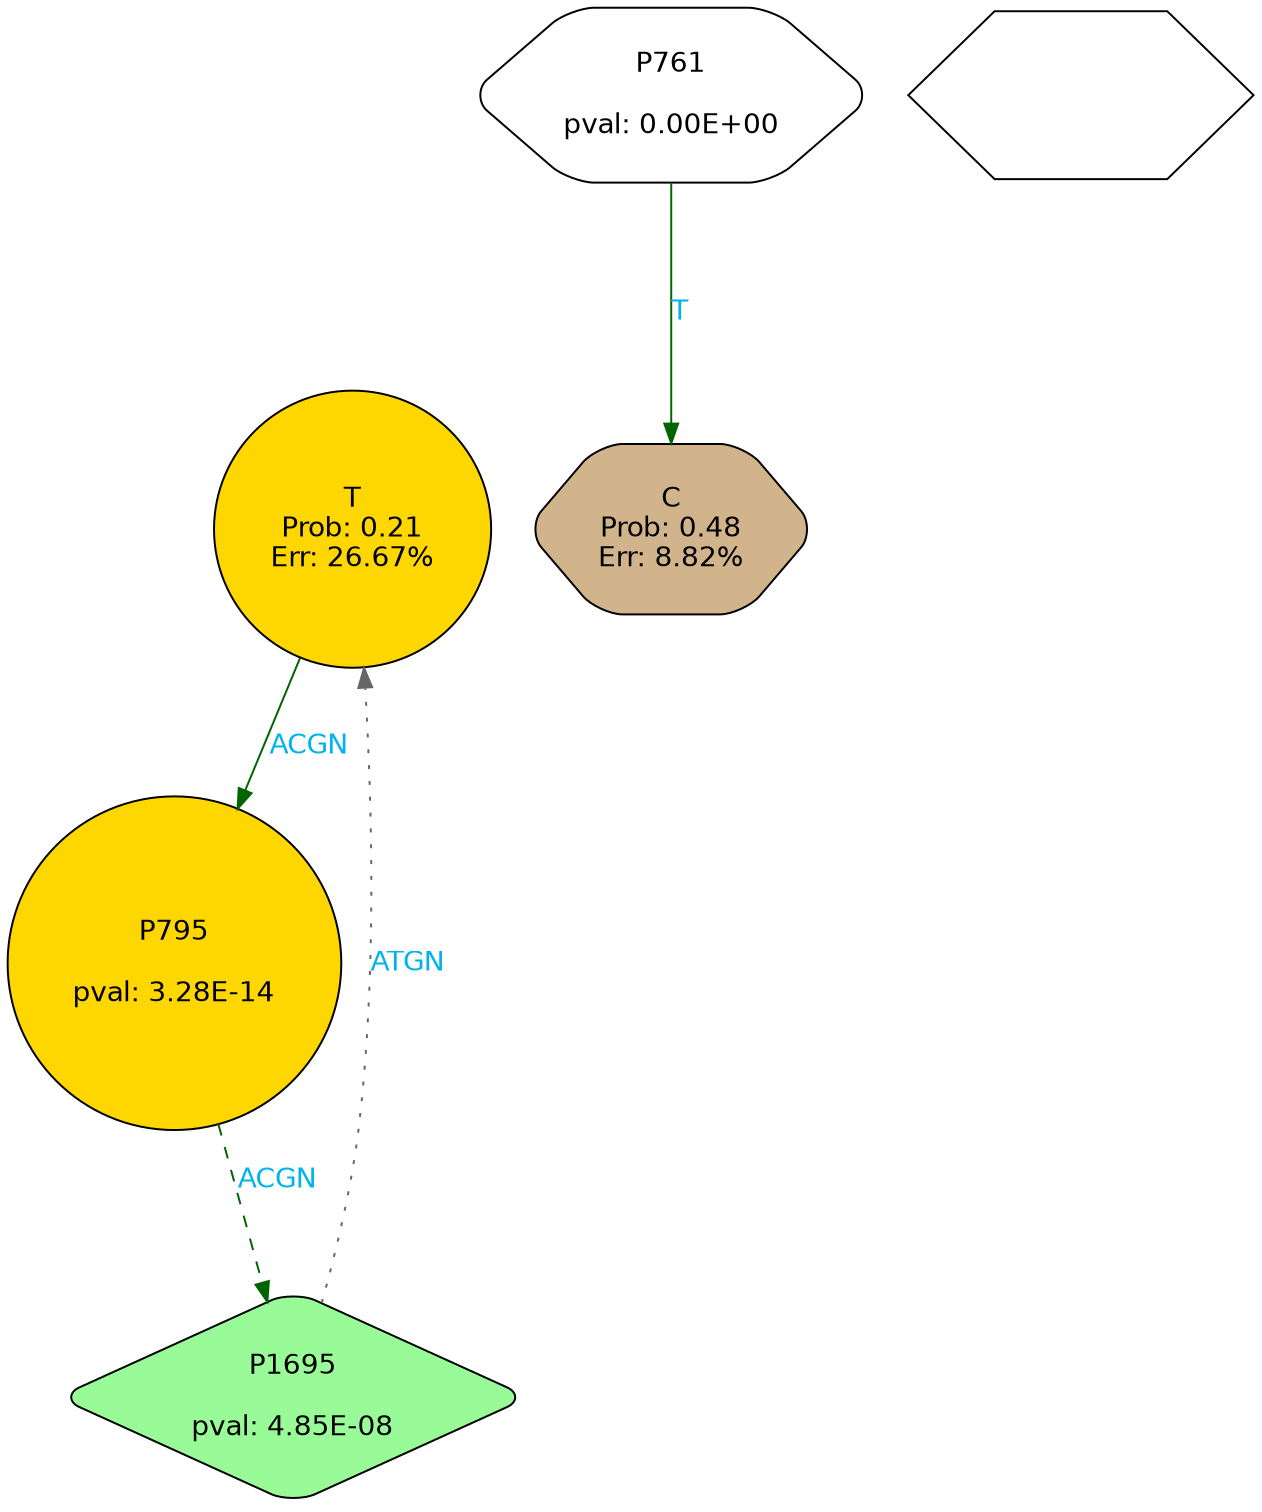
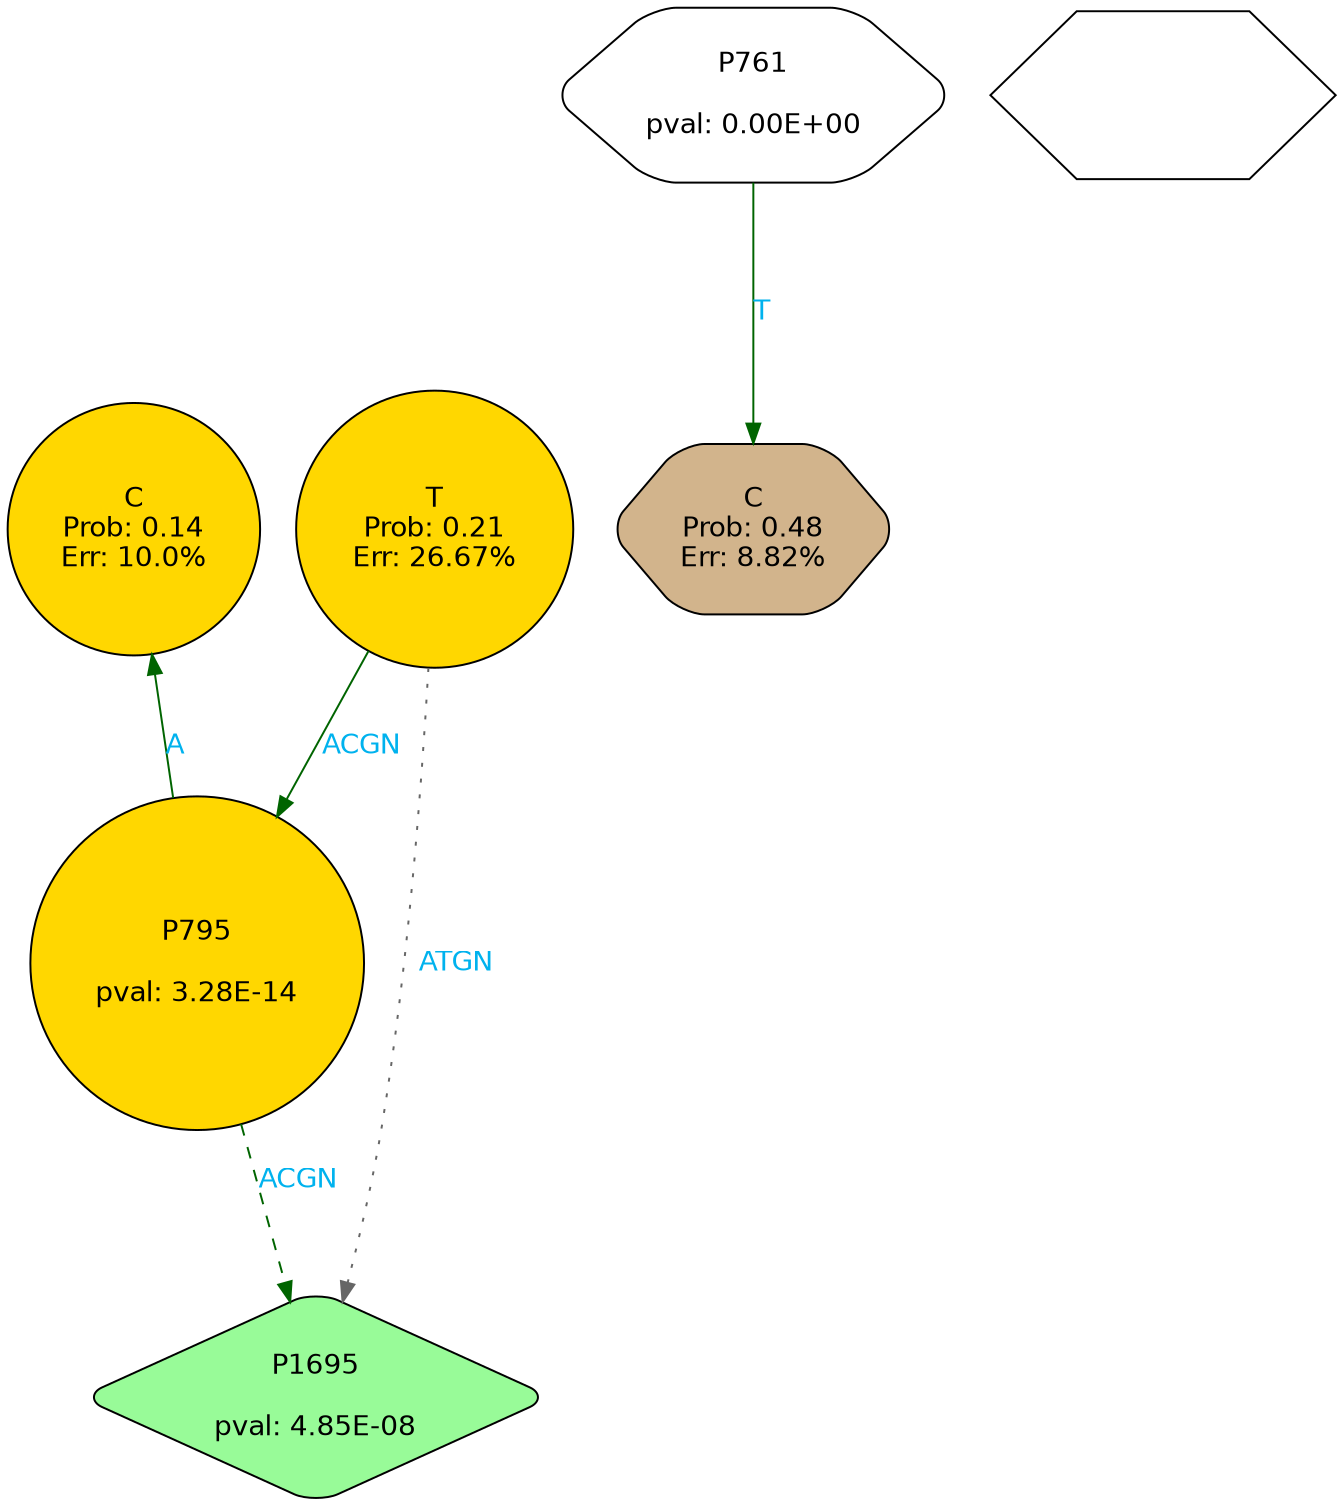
node "C Prob: 0.14 Err: 10.0%": added
edge "P1695 pval: 4.85E-08" -> "T Prob: 0.21 Err: 26.67%": reversed
